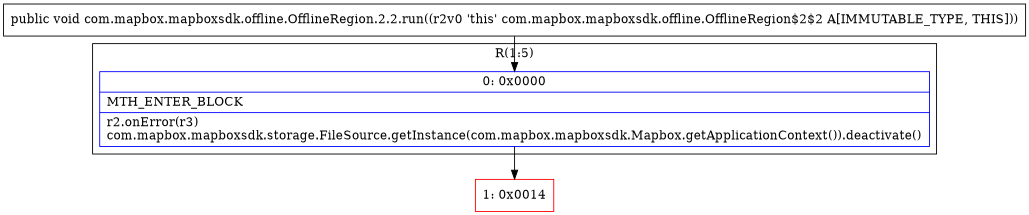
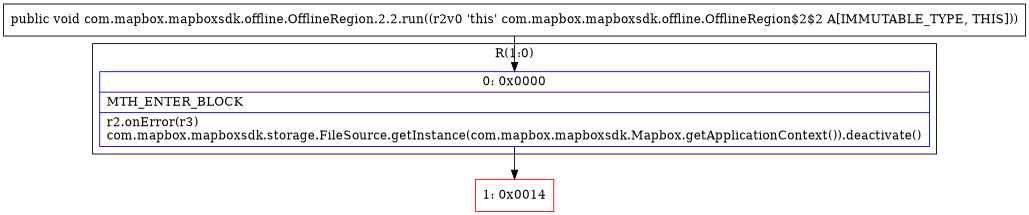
cluster "R(1:5)": label "R(1:5)" -> "R(1:0)"
